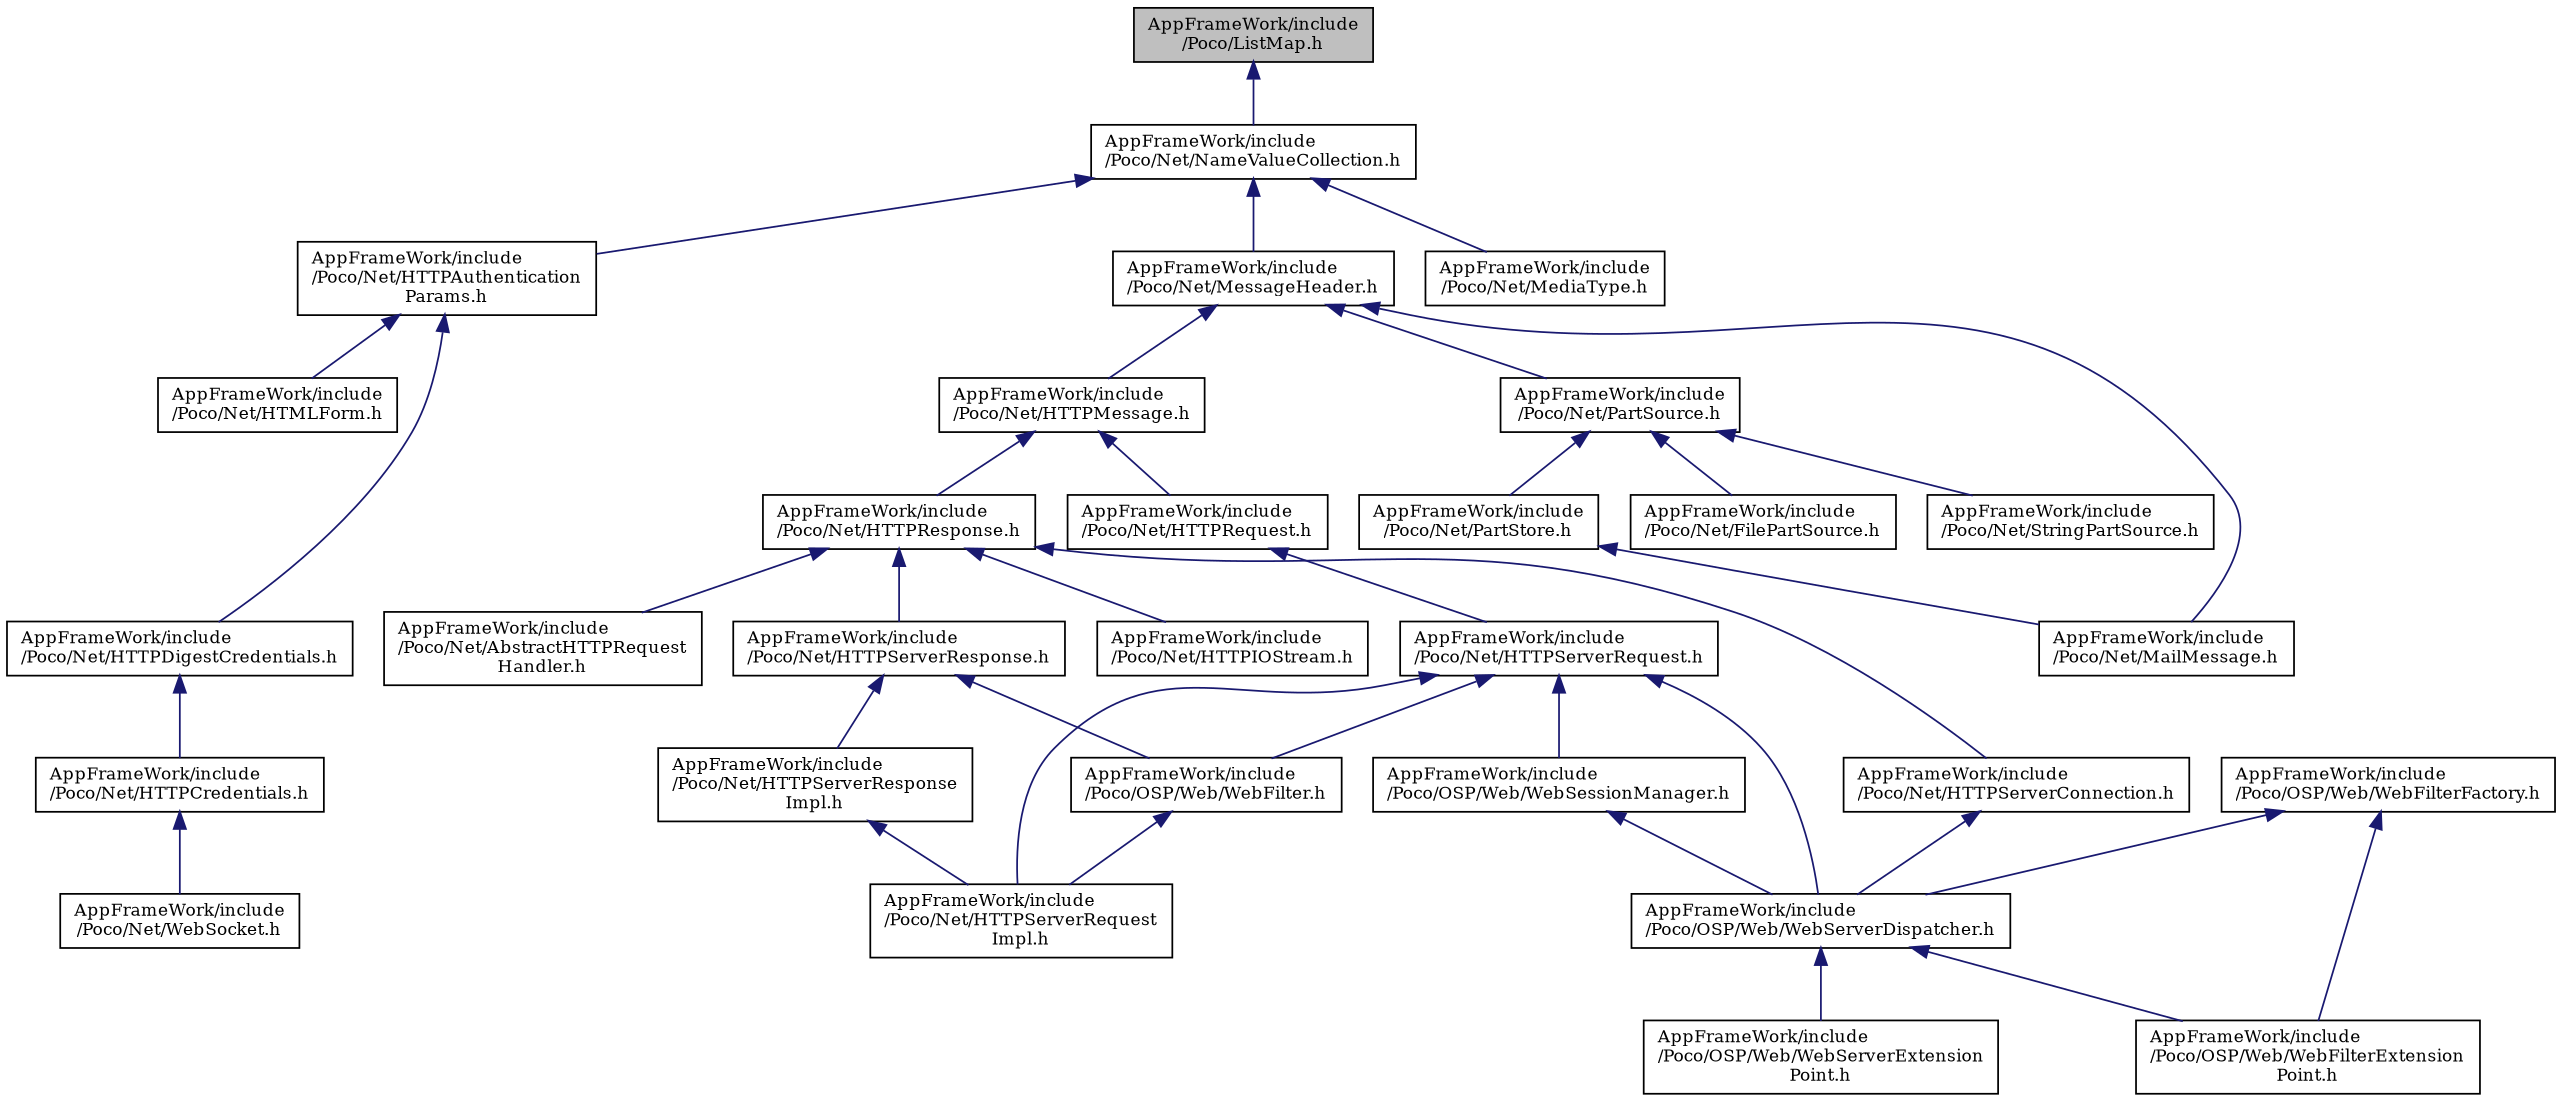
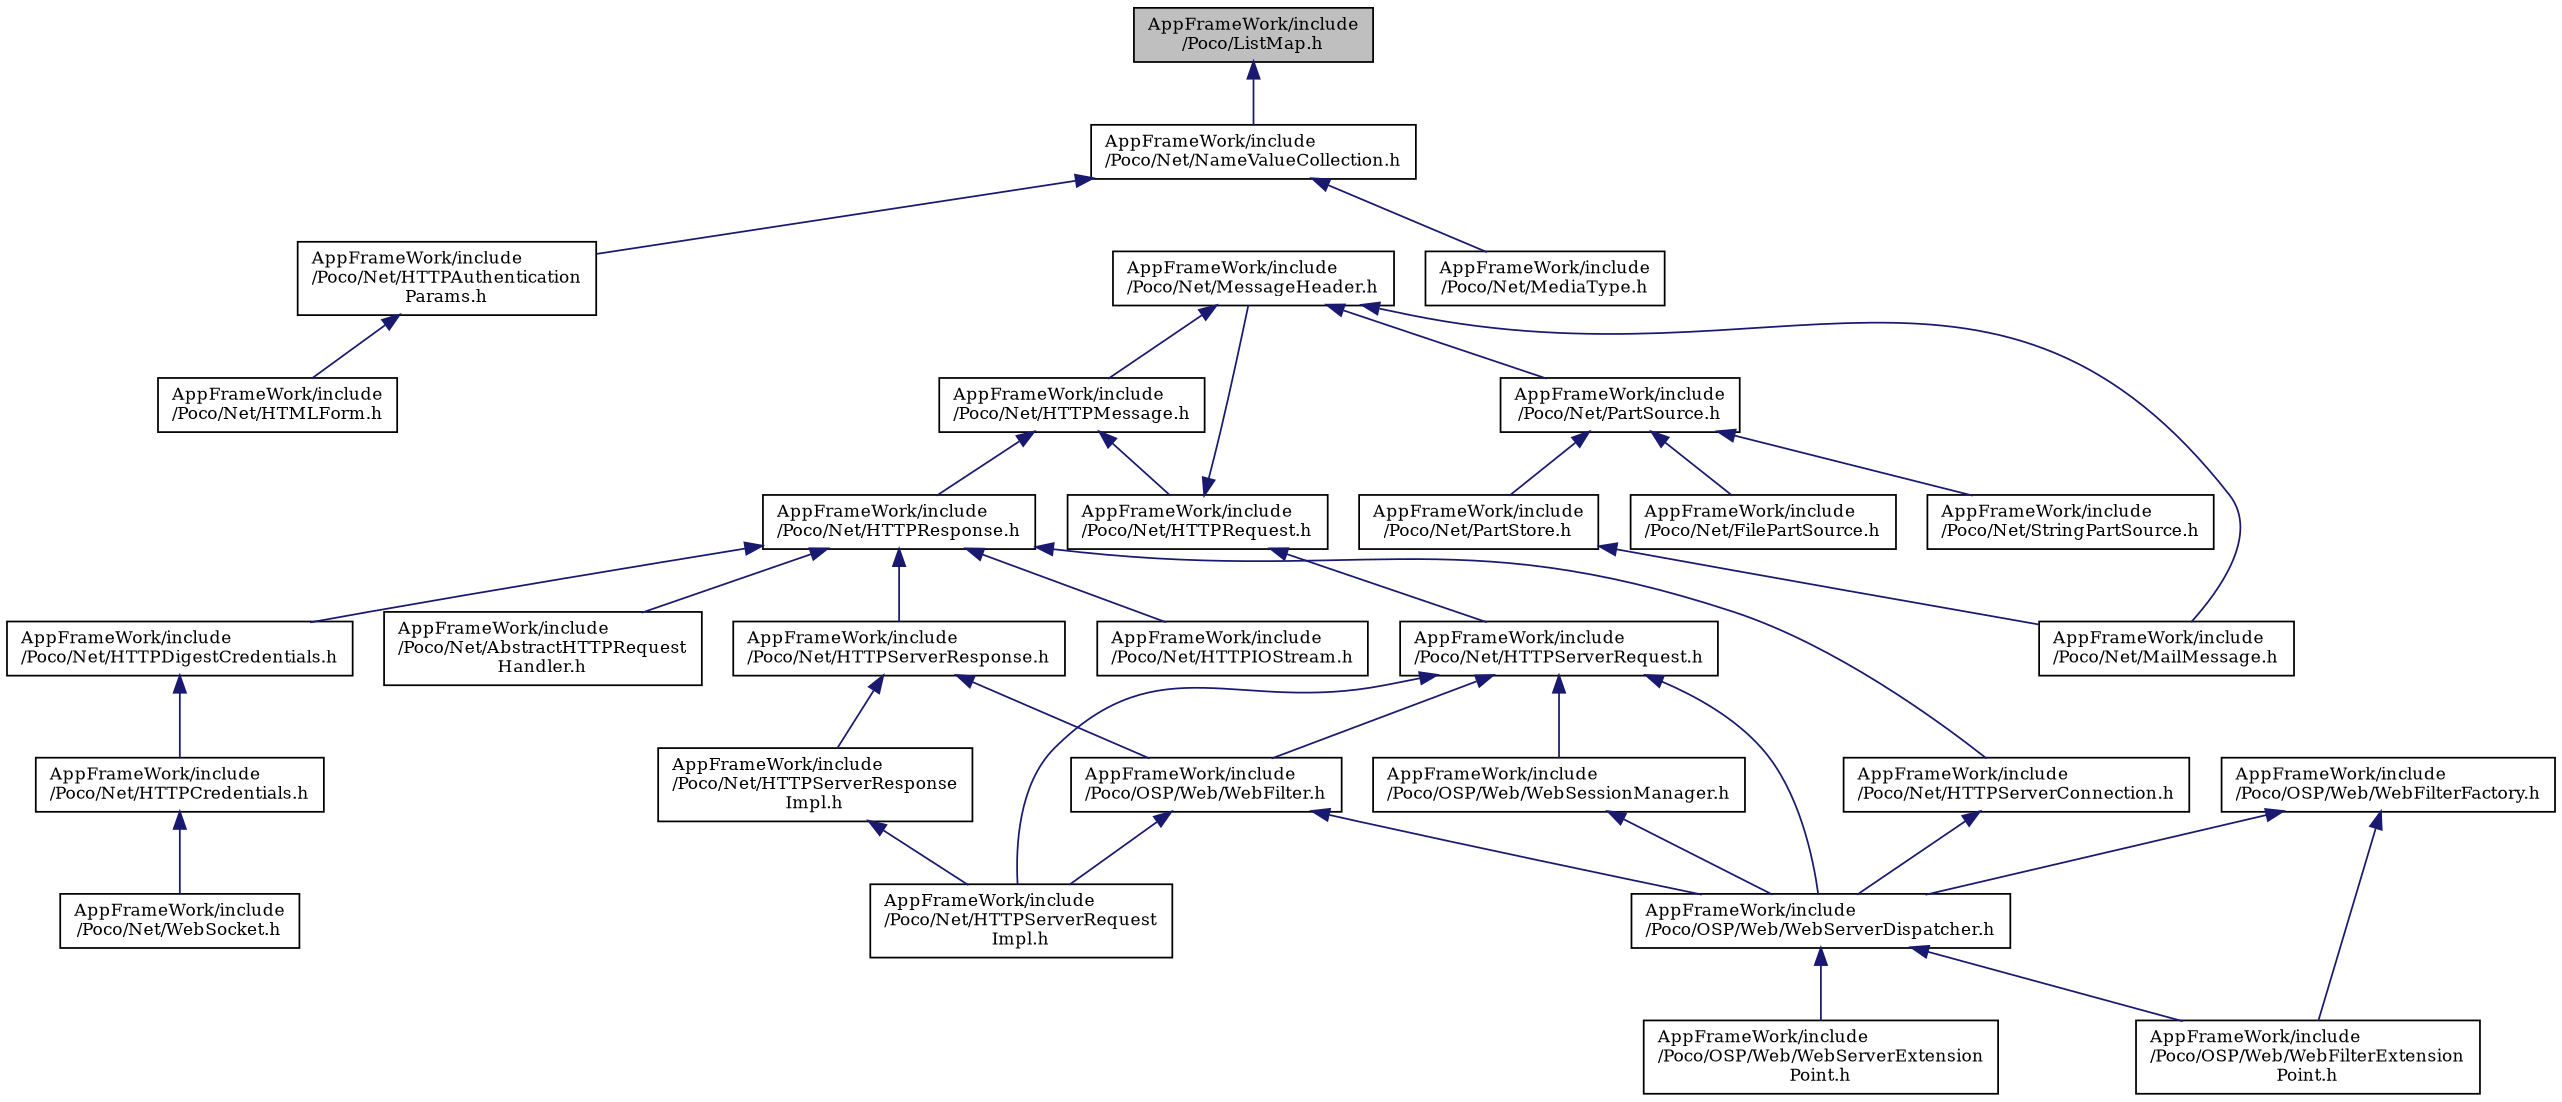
edge "AppFrameWork/include /Poco/Net/MessageHeader.h" -> "AppFrameWork/include /Poco/Net/NameValueCollection.h": now "AppFrameWork/include /Poco/Net/MessageHeader.h" -> "AppFrameWork/include /Poco/Net/HTTPRequest.h"
edge "AppFrameWork/include /Poco/Net/HTTPDigestCredentials.h" -> "AppFrameWork/include /Poco/Net/HTTPAuthentication Params.h": now "AppFrameWork/include /Poco/Net/HTTPDigestCredentials.h" -> "AppFrameWork/include /Poco/Net/HTTPResponse.h"
edge "AppFrameWork/include /Poco/OSP/Web/WebServerDispatcher.h" -> "AppFrameWork/include /Poco/OSP/Web/WebFilter.h": added
